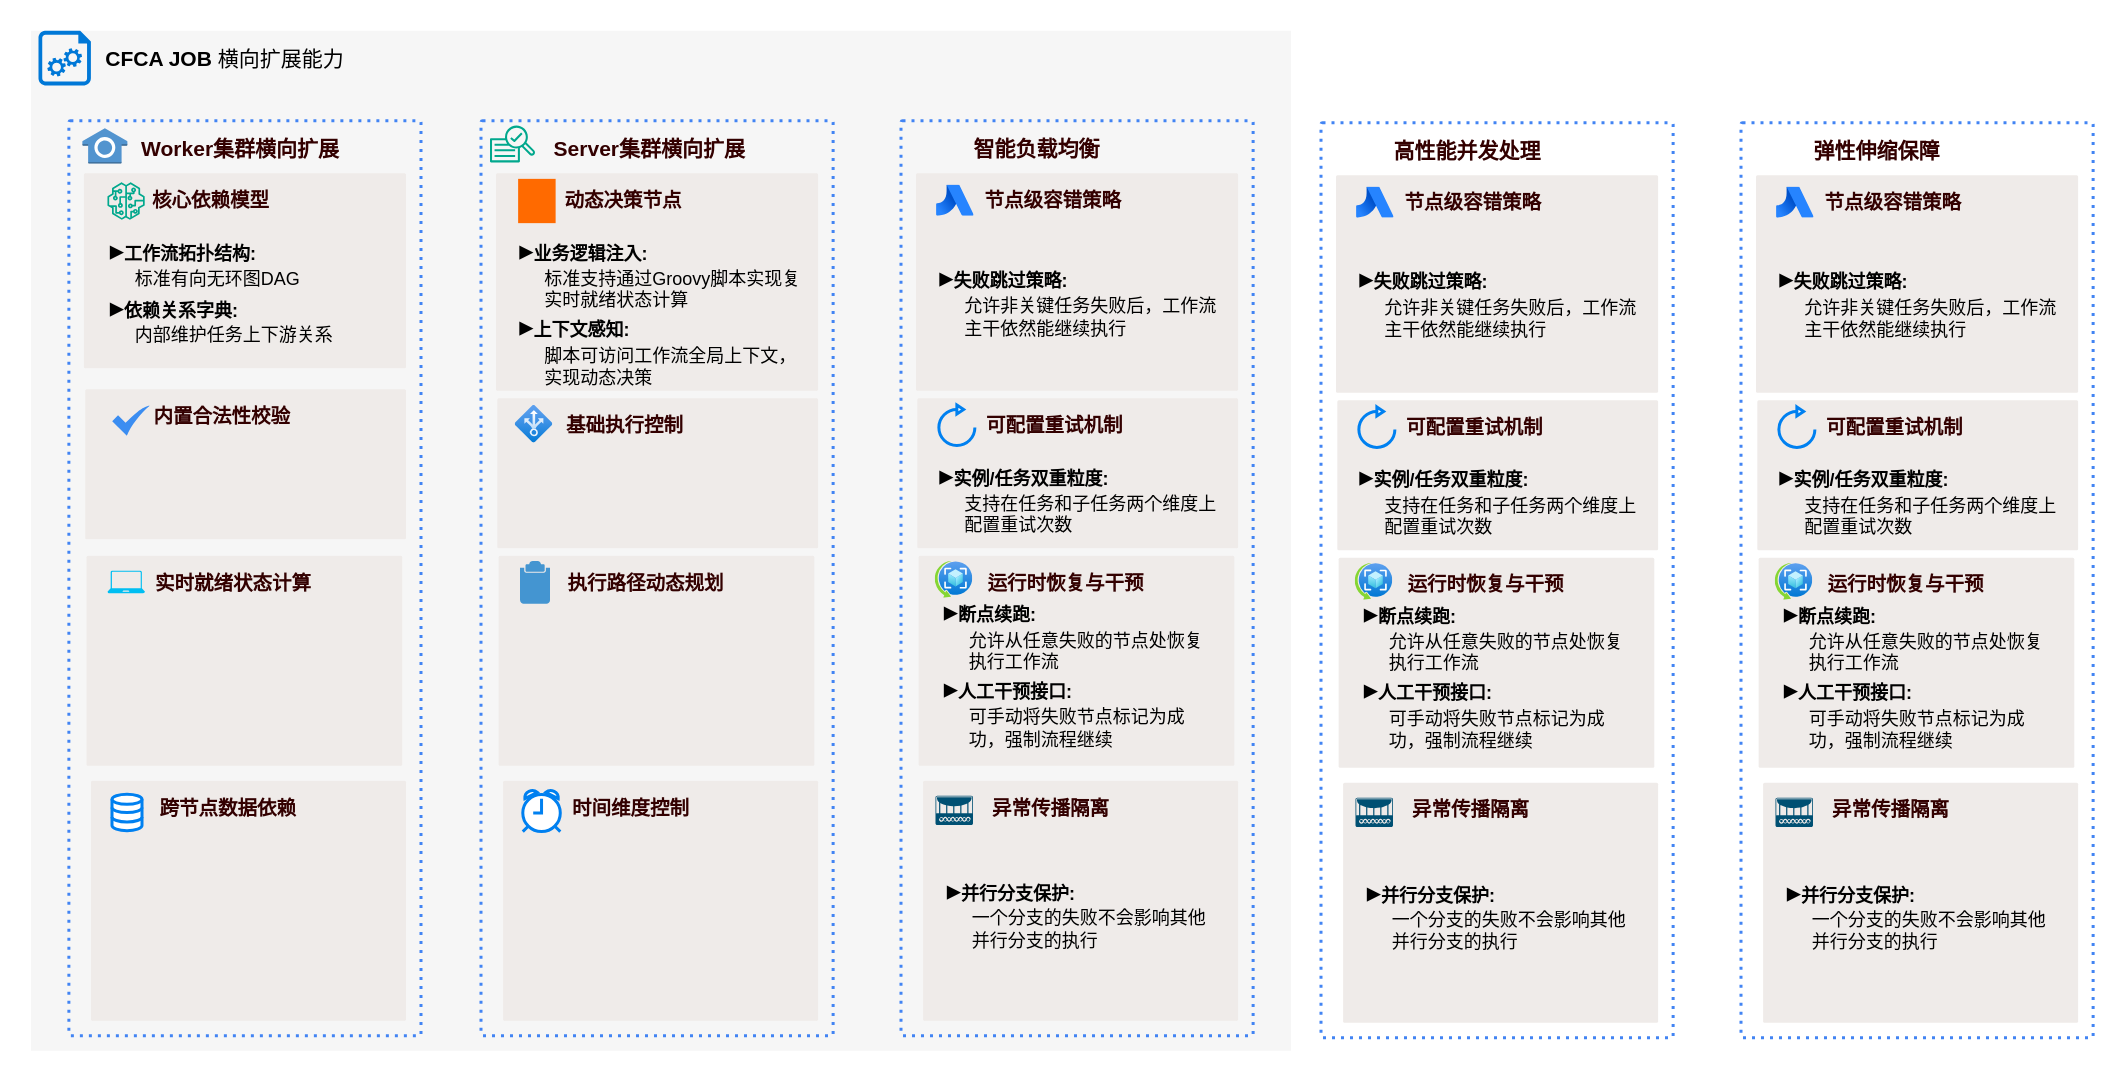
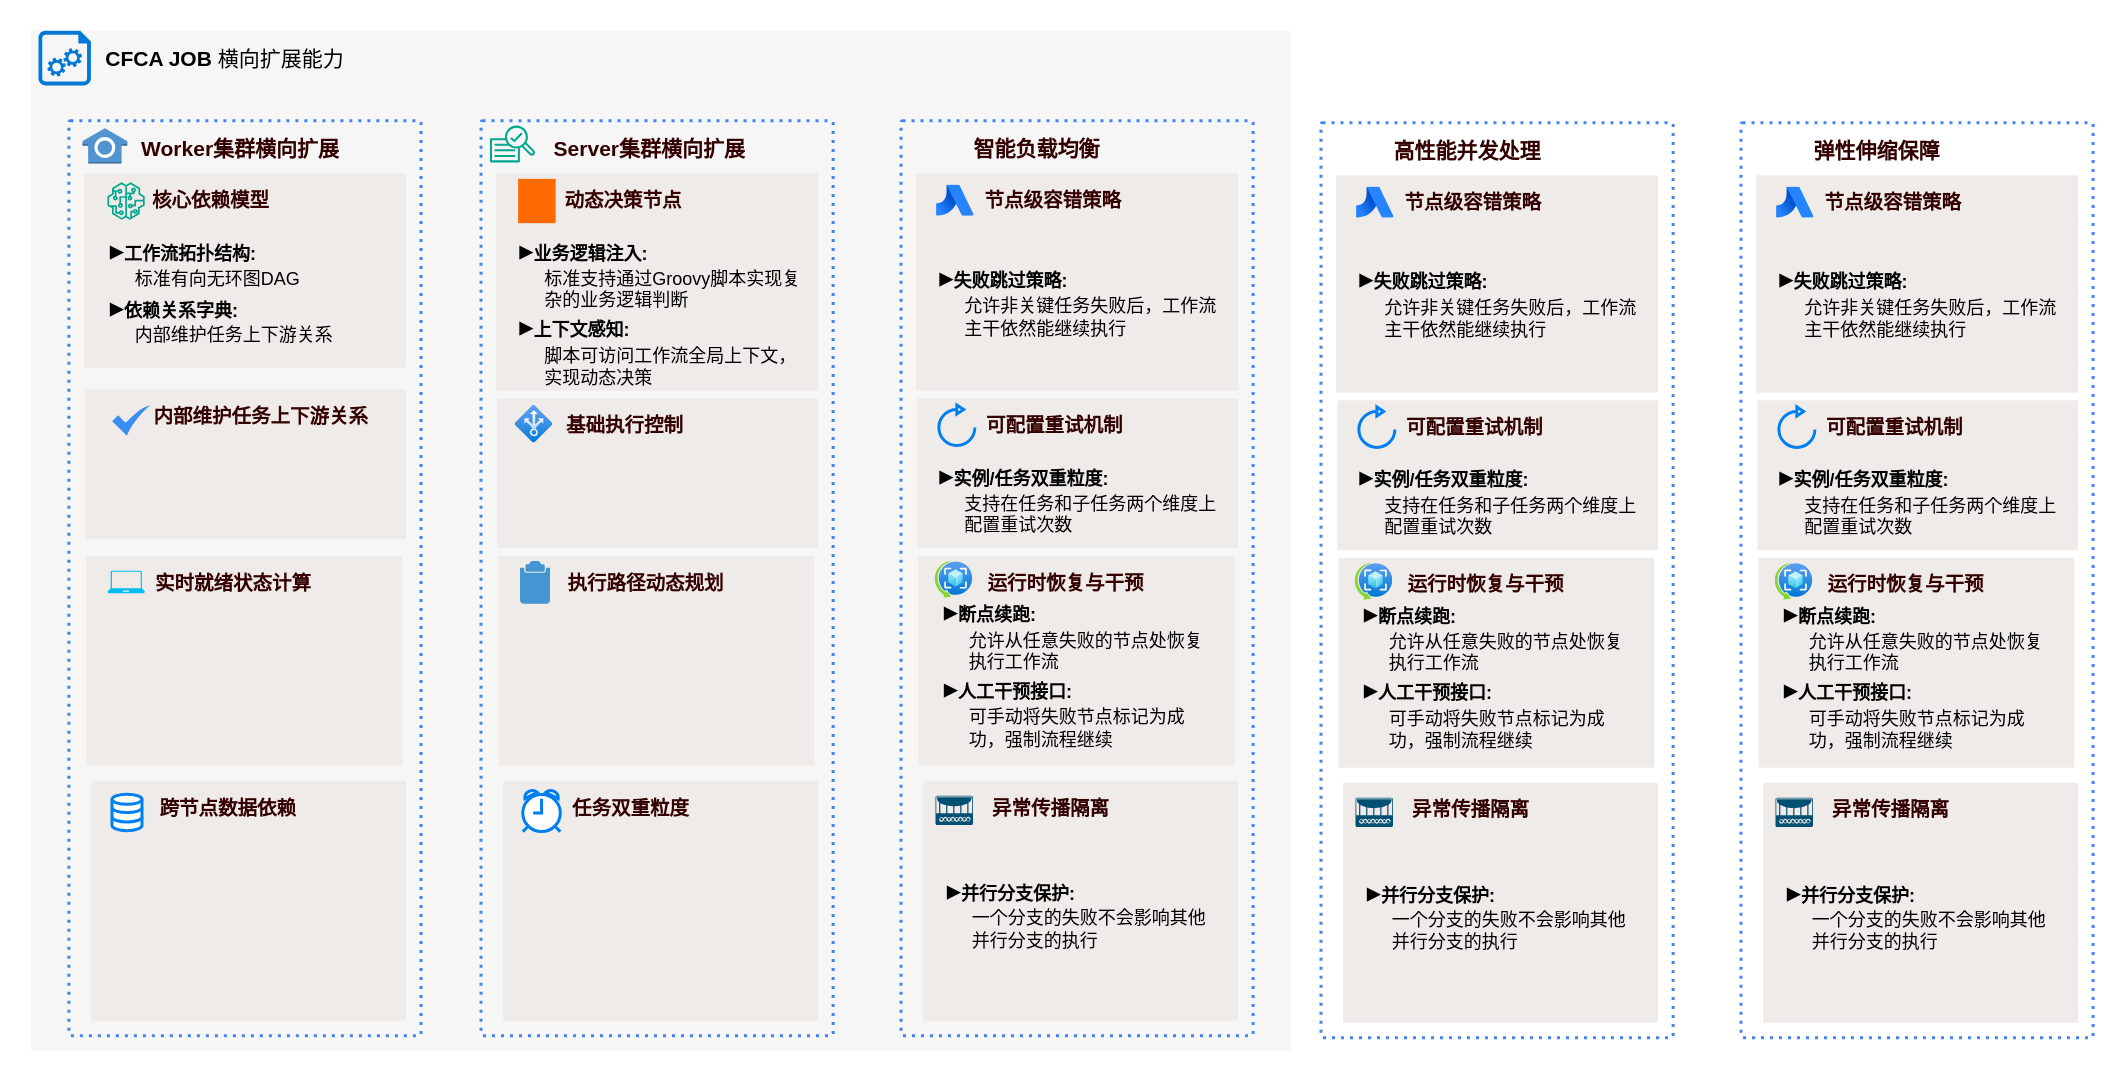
node "▸业务逻辑注入: 标准支持通过Groovy脚本实现复 实时就绪状态计算 ▸上下文感知: 脚本可访问工作流全局上下文， 实现动态决策": label "▸业务逻辑注入: 标准支持通过Groovy脚本实现复 实时就绪状态计算 ▸上下文感知: 脚本可访问工作流全局上下文， 实现动态决策" -> "▸业务逻辑注入: 标准支持通过Groovy脚本实现复 杂的业务逻辑判断 ▸上下文感知: 脚本可访问工作流全局上下文， 实现动态决策"
node "内置合法性校验": label "内置合法性校验" -> "内部维护任务上下游关系"
node "时间维度控制": label "时间维度控制" -> "任务双重粒度"
